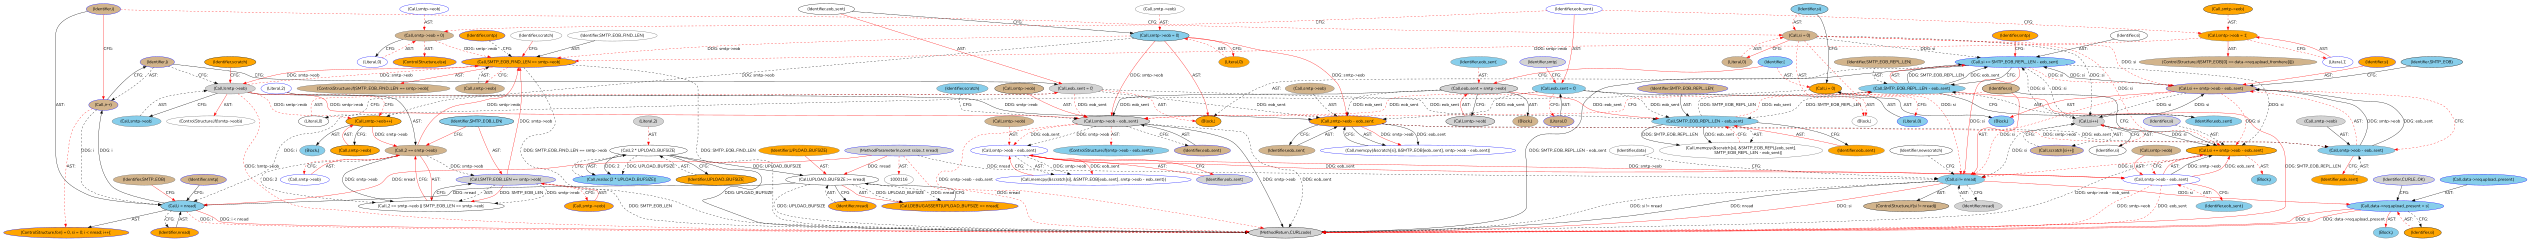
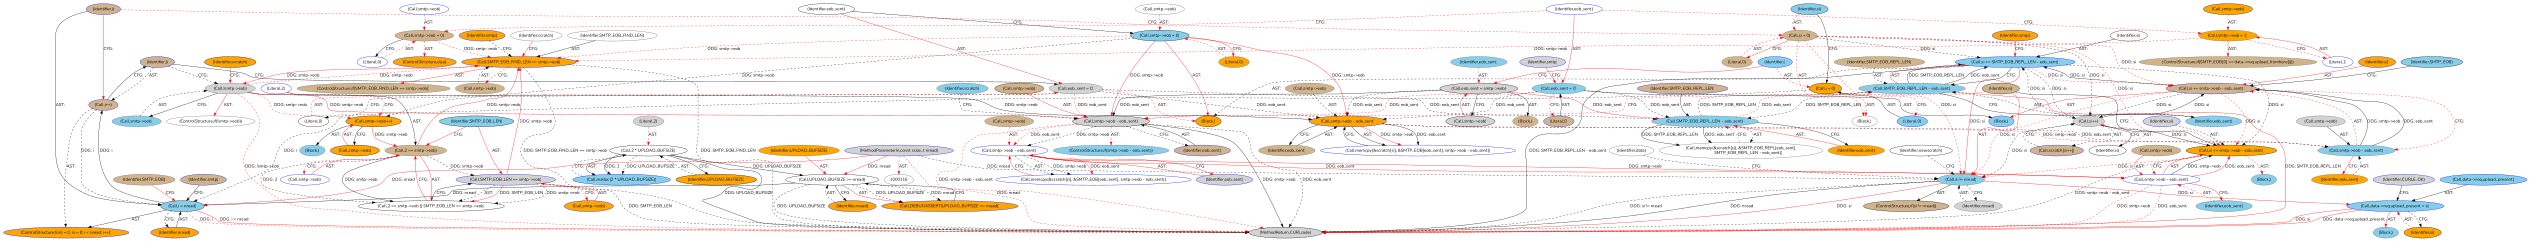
edge "(Call,i++)" -> "(ControlStructure,for(i = 0, si = 0; i < nread; i++))": color red -> black
